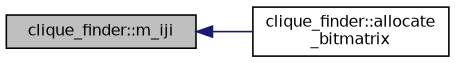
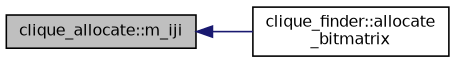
node "clique_finder::m_iji": label "clique_finder::m_iji" -> "clique_allocate::m_iji"
